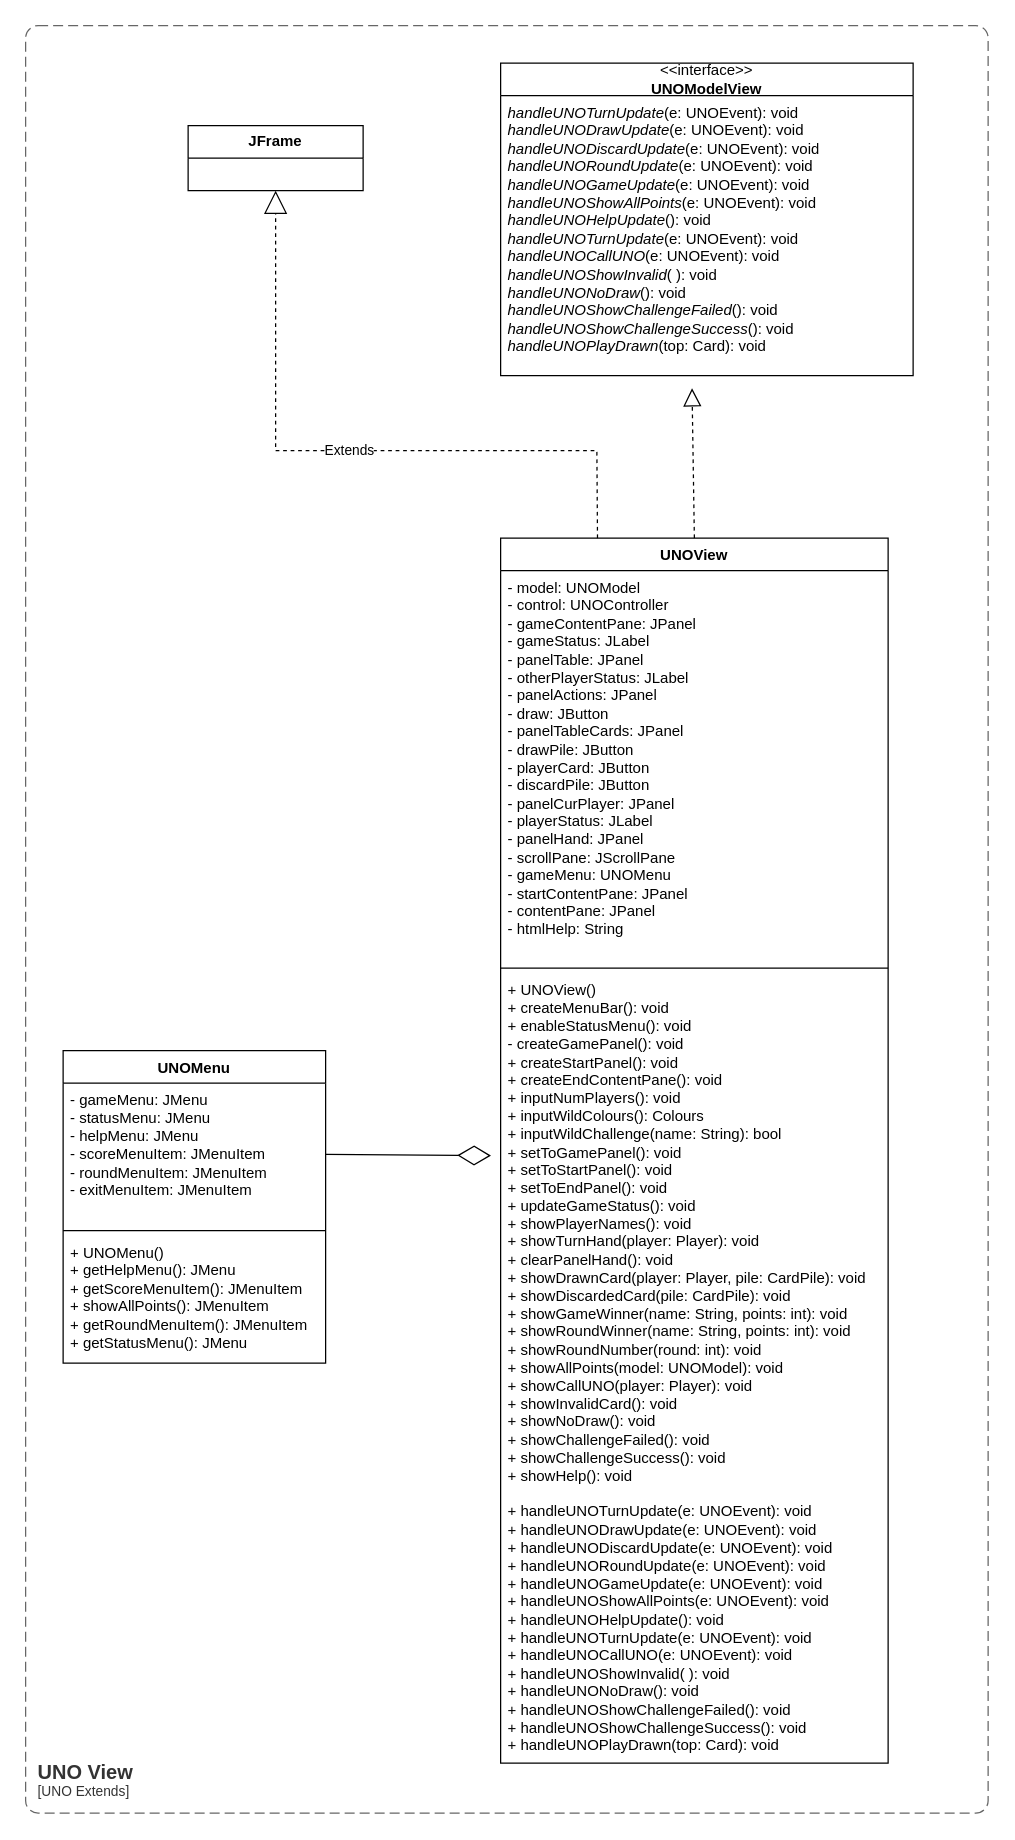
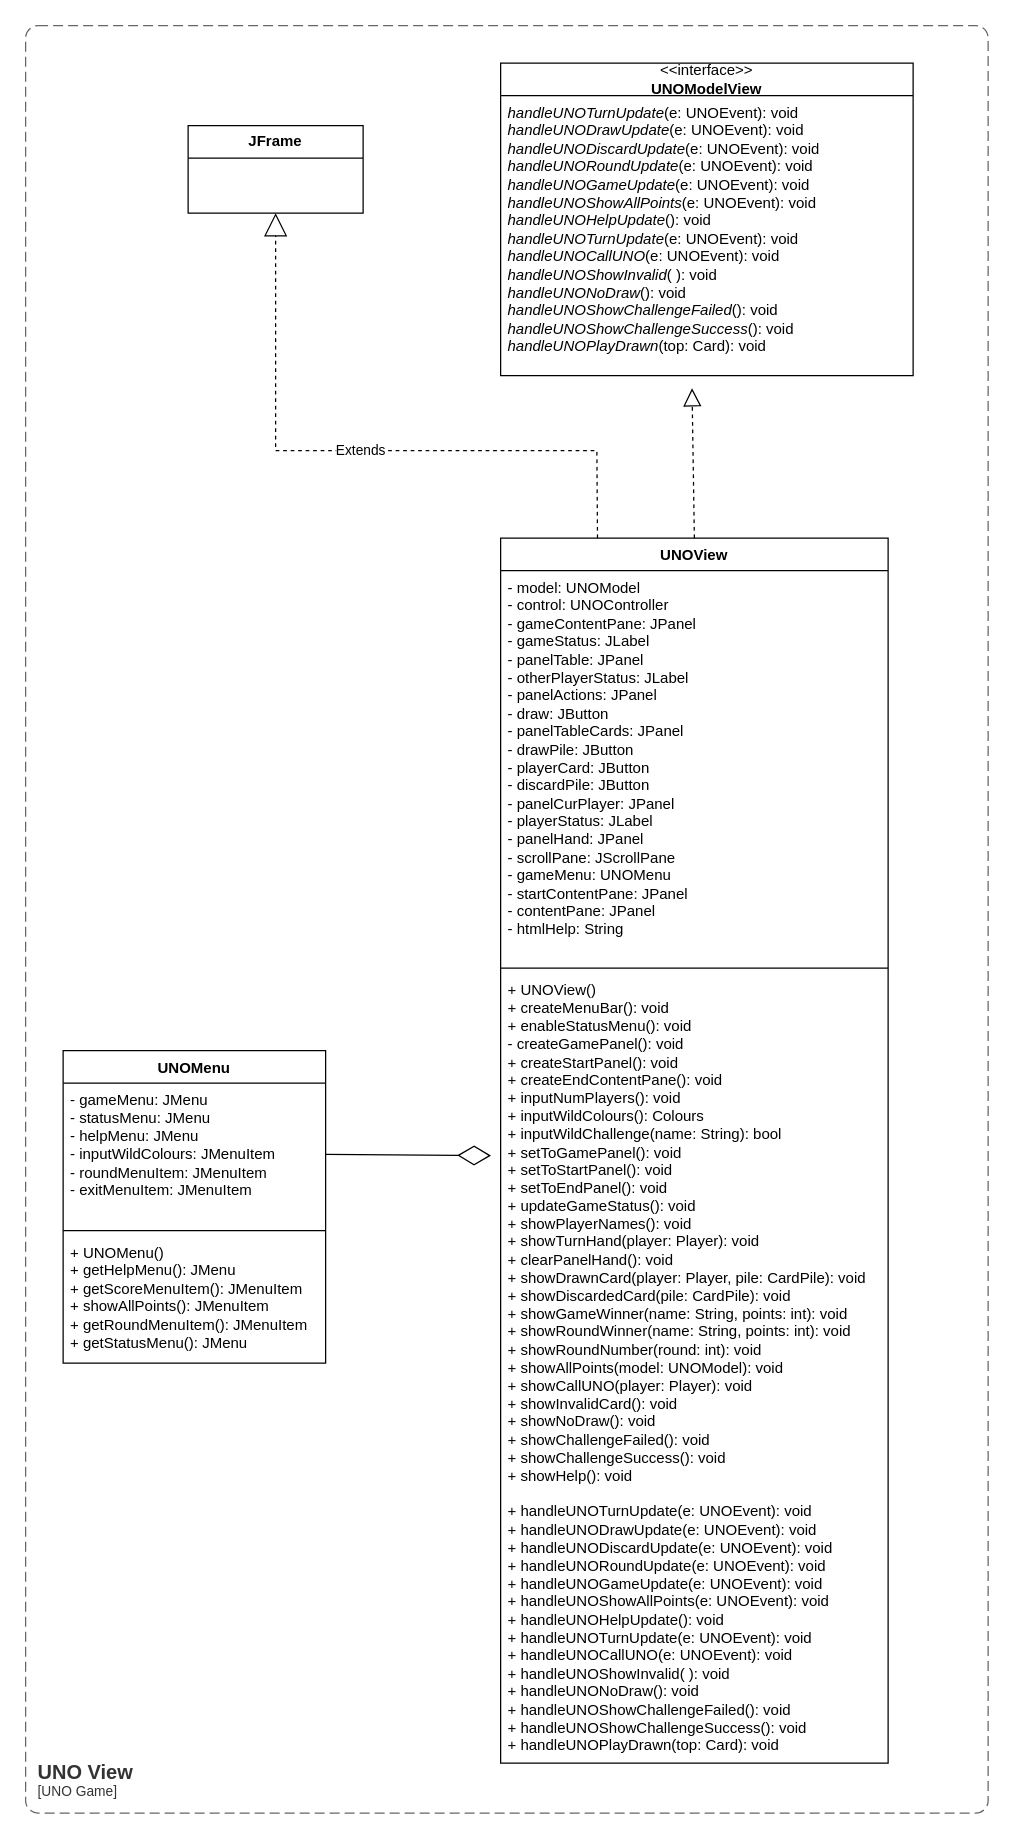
node "JFrame": size 175x65 -> 175x88
node "- gameMenu: JMenu - statusMenu: JMenu - helpMenu: JMenu - scoreMenuItem: JMenuItem - roundMenuItem: JMenuItem - exitMenuItem: JMenuItem": label "- gameMenu: JMenu - statusMenu: JMenu - helpMenu: JMenu - scoreMenuItem: JMenuItem - roundMenuItem: JMenuItem - exitMenuItem: JMenuItem" -> "- gameMenu: JMenu - statusMenu: JMenu - helpMenu: JMenu - inputWildColours: JMenuItem - roundMenuItem: JMenuItem - exitMenuItem: JMenuItem"
node "UNO View [UNO Extends]": label "UNO View [UNO Extends]" -> "UNO View [UNO Game]"
